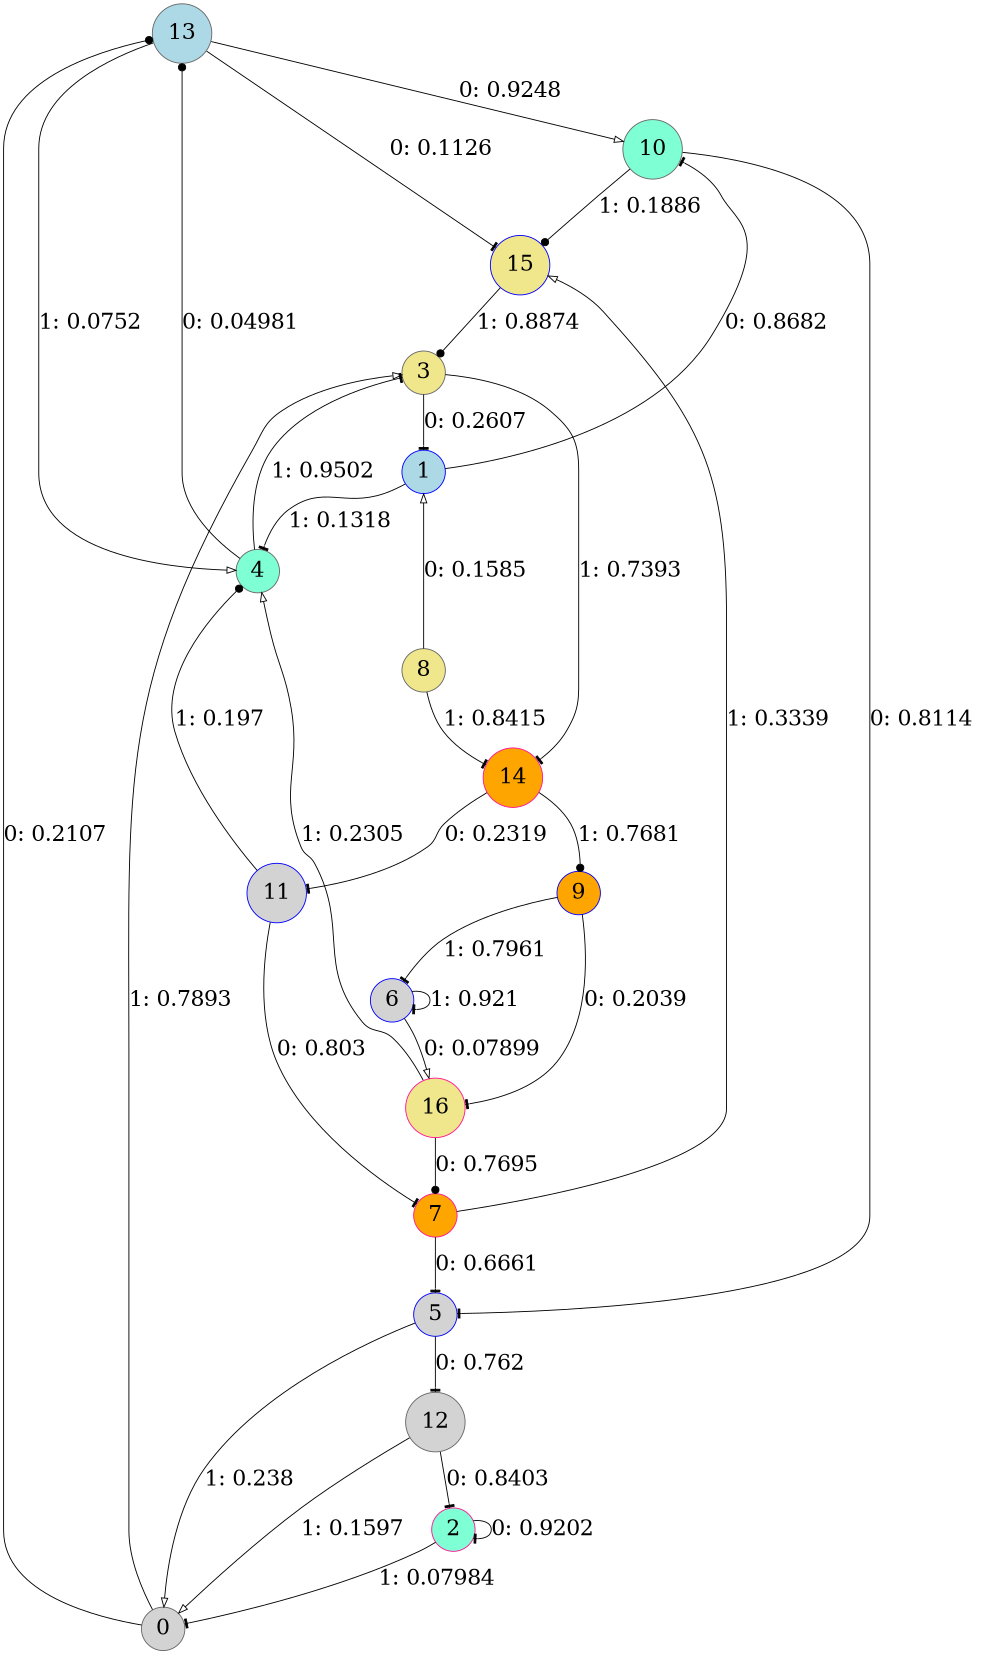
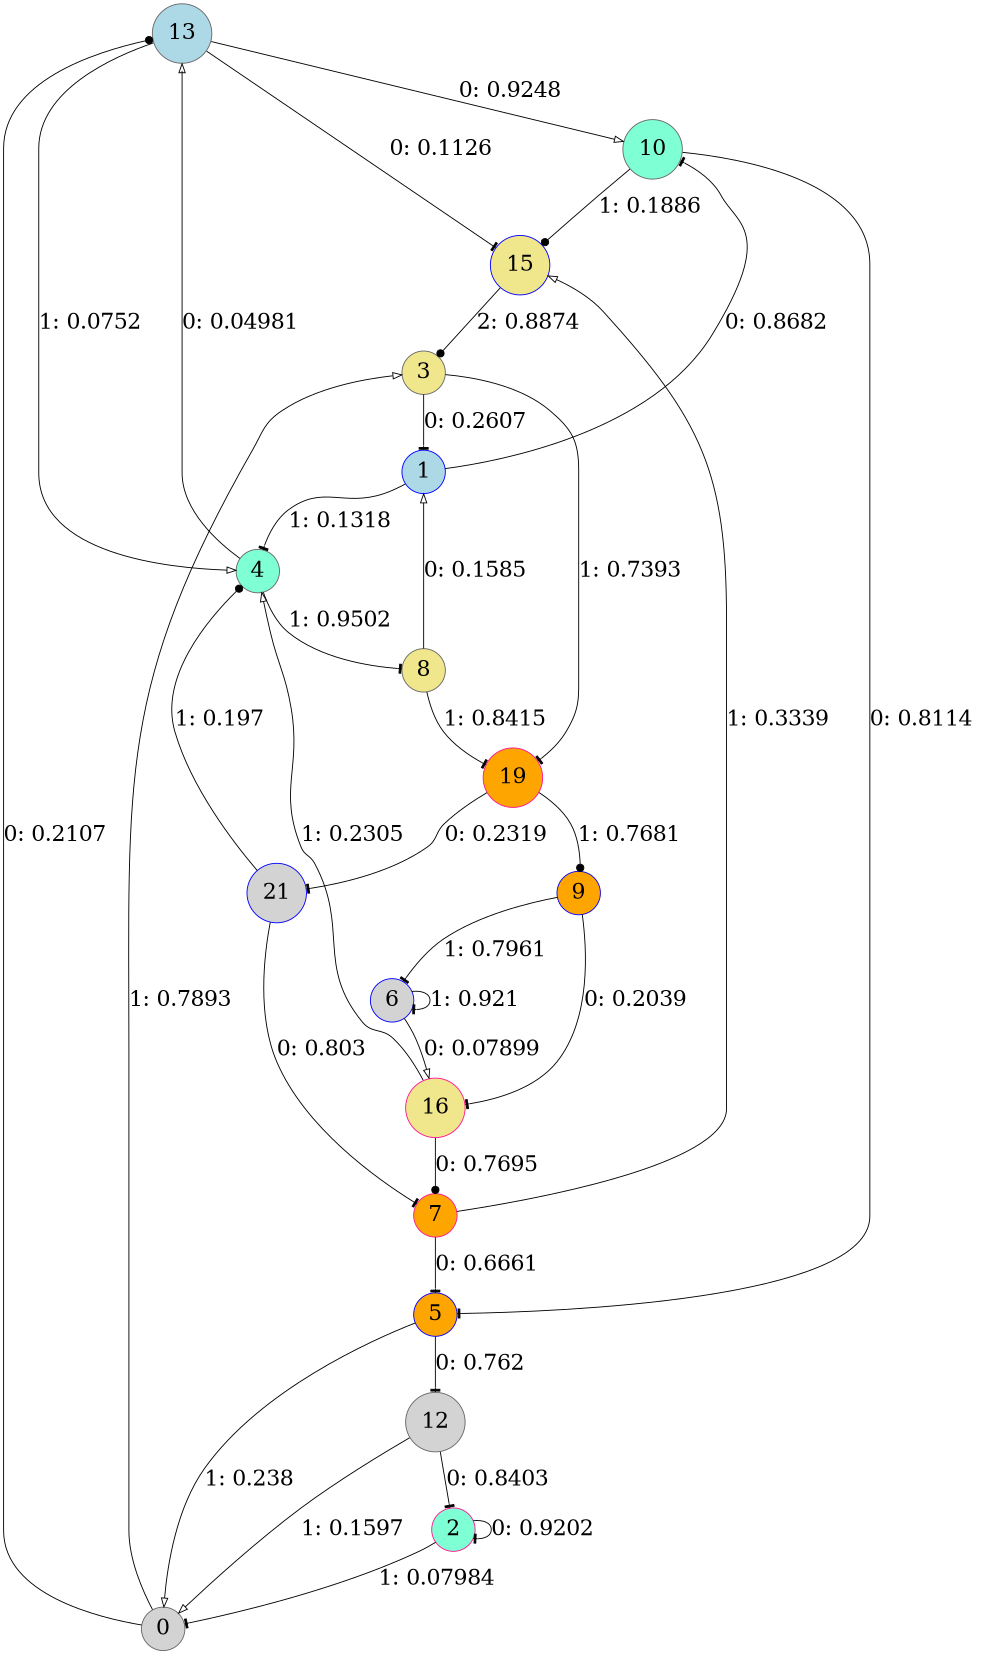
edge "15" -> "3": label "1: 0.8874   " -> "2: 0.8874   "
edge "4" -> "13": arrowhead dot -> onormal
edge "4" -> "3": now "4" -> "8"
node "14": label "14" -> "19"
node "11": label "11" -> "21"
node "5": fillcolor lightgrey -> orange
